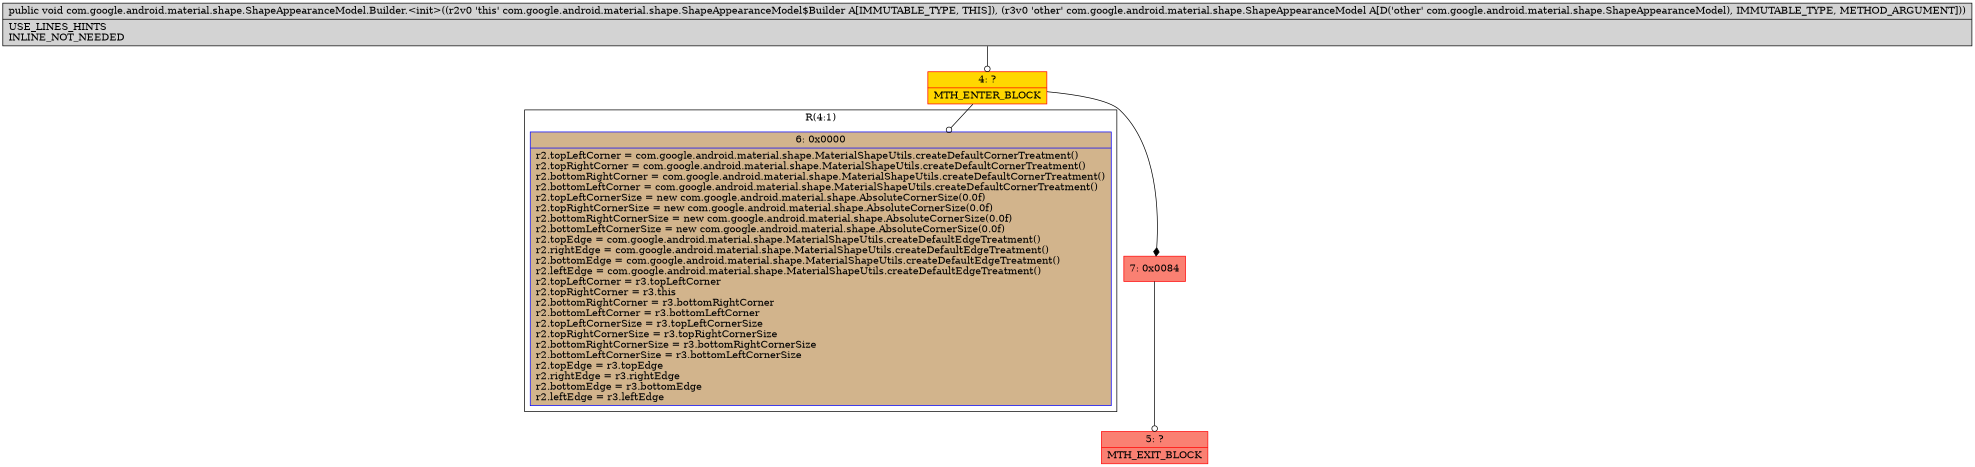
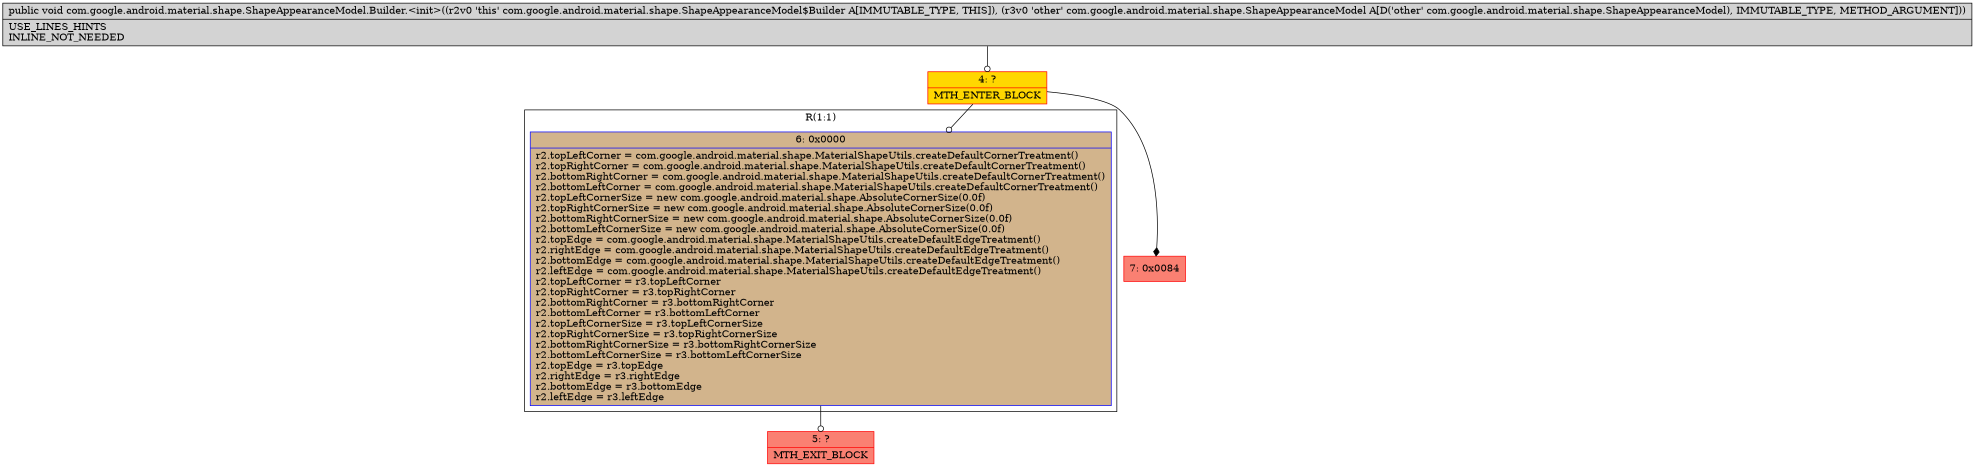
cluster "R(4:1)": label "R(4:1)" -> "R(1:1)"
node "6: 0x0000": text "r2.topRightCorner = r3.this" -> "r2.topRightCorner = r3.topRightCorner"
edge "7: 0x0084" -> "5: ?": now "6: 0x0000" -> "5: ?"
